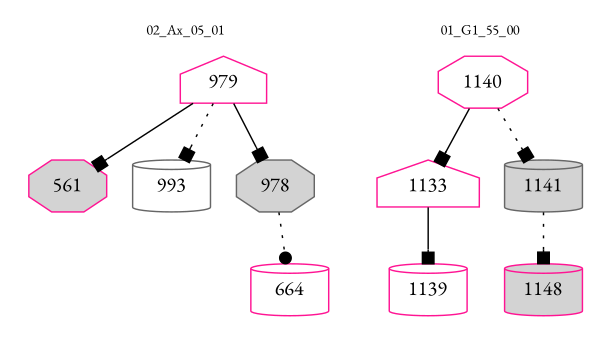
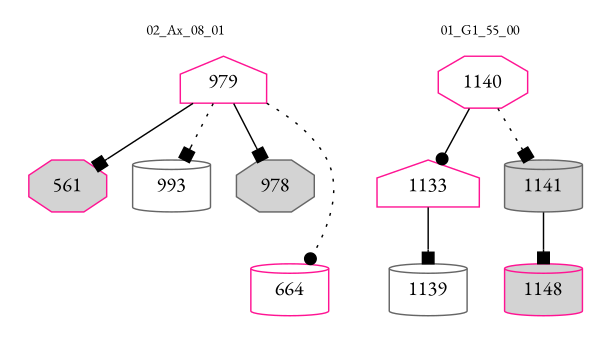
cluster "02_Ax_05_01": label "02_Ax_05_01" -> "02_Ax_08_01"
edge "1140" -> "1133": arrowhead box -> dot
edge "1141" -> "1148": style dotted -> solid
edge "978" -> "664": now "979" -> "664"
node "1139": color deeppink -> gray40
